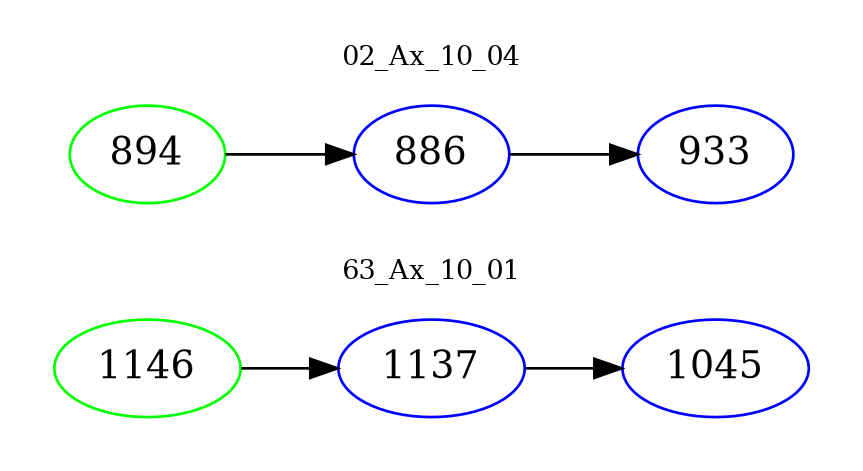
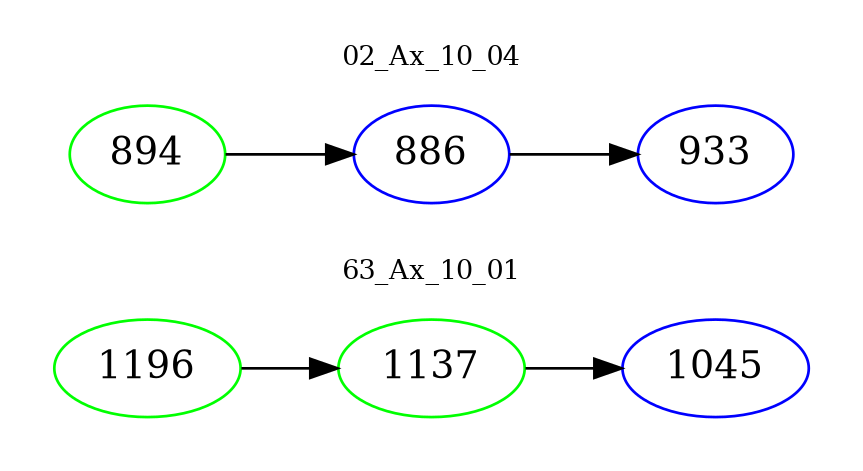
node "1146": label "1146" -> "1196"
node "1137": color blue -> green
